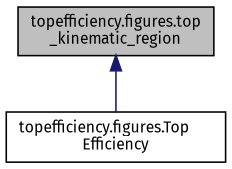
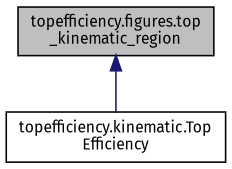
node "topefficiency.figures.Top Efficiency": label "topefficiency.figures.Top Efficiency" -> "topefficiency.kinematic.Top Efficiency"
